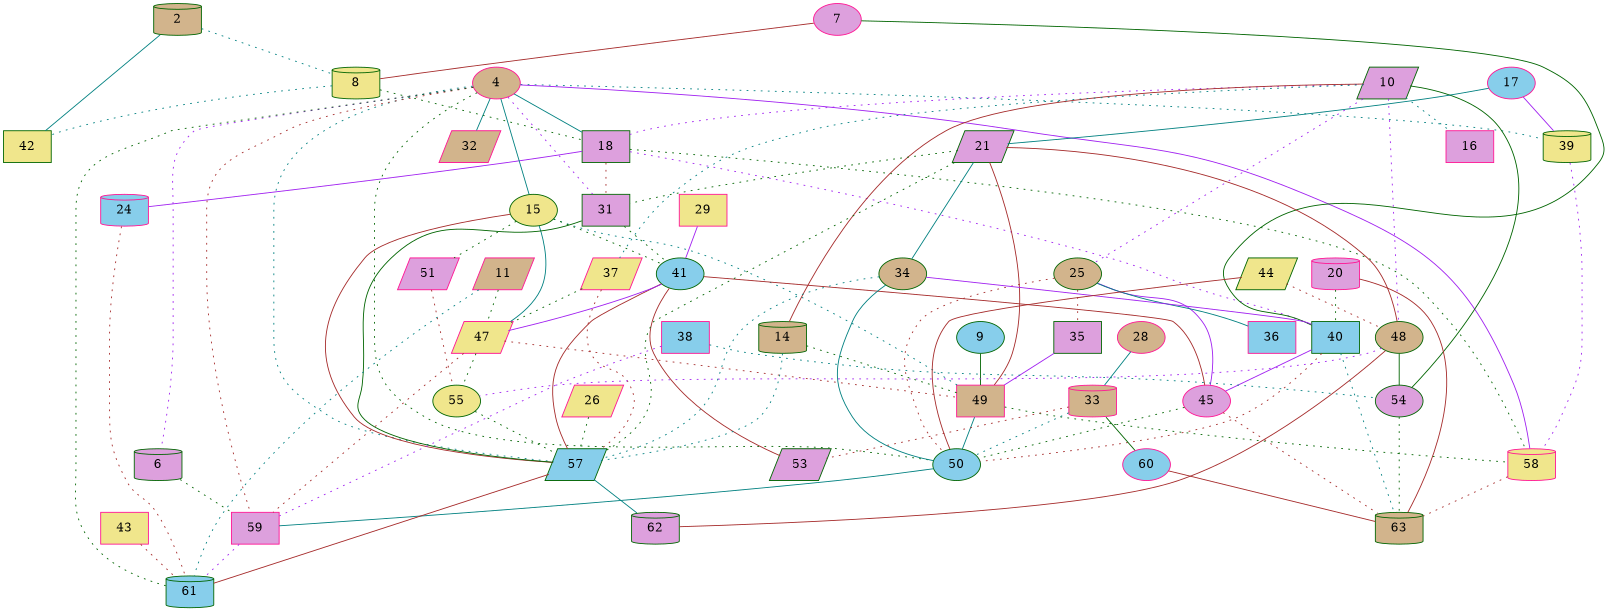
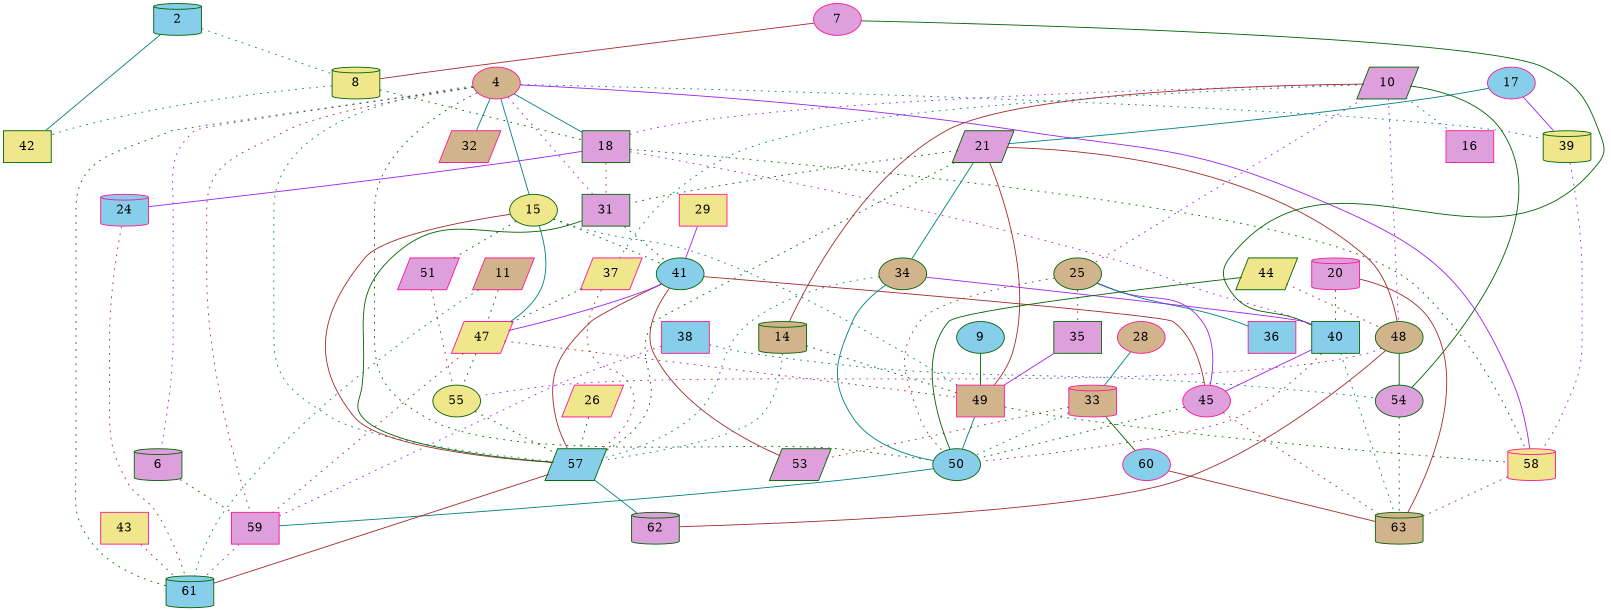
node "2": fillcolor tan -> skyblue
edge "44" -- "50": color brown -> darkgreen
